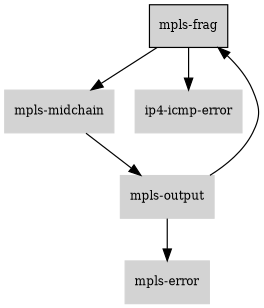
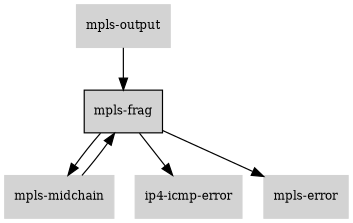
edge "mpls-midchain" -> "mpls-output": now "mpls-midchain" -> "mpls-frag"
edge "mpls-output" -> "mpls-error": now "mpls-frag" -> "mpls-error"
